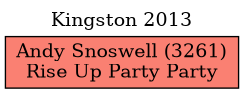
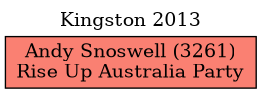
node "Andy Snoswell (3261) Rise Up Party Party": label "Andy Snoswell (3261) Rise Up Party Party" -> "Andy Snoswell (3261) Rise Up Australia Party"
